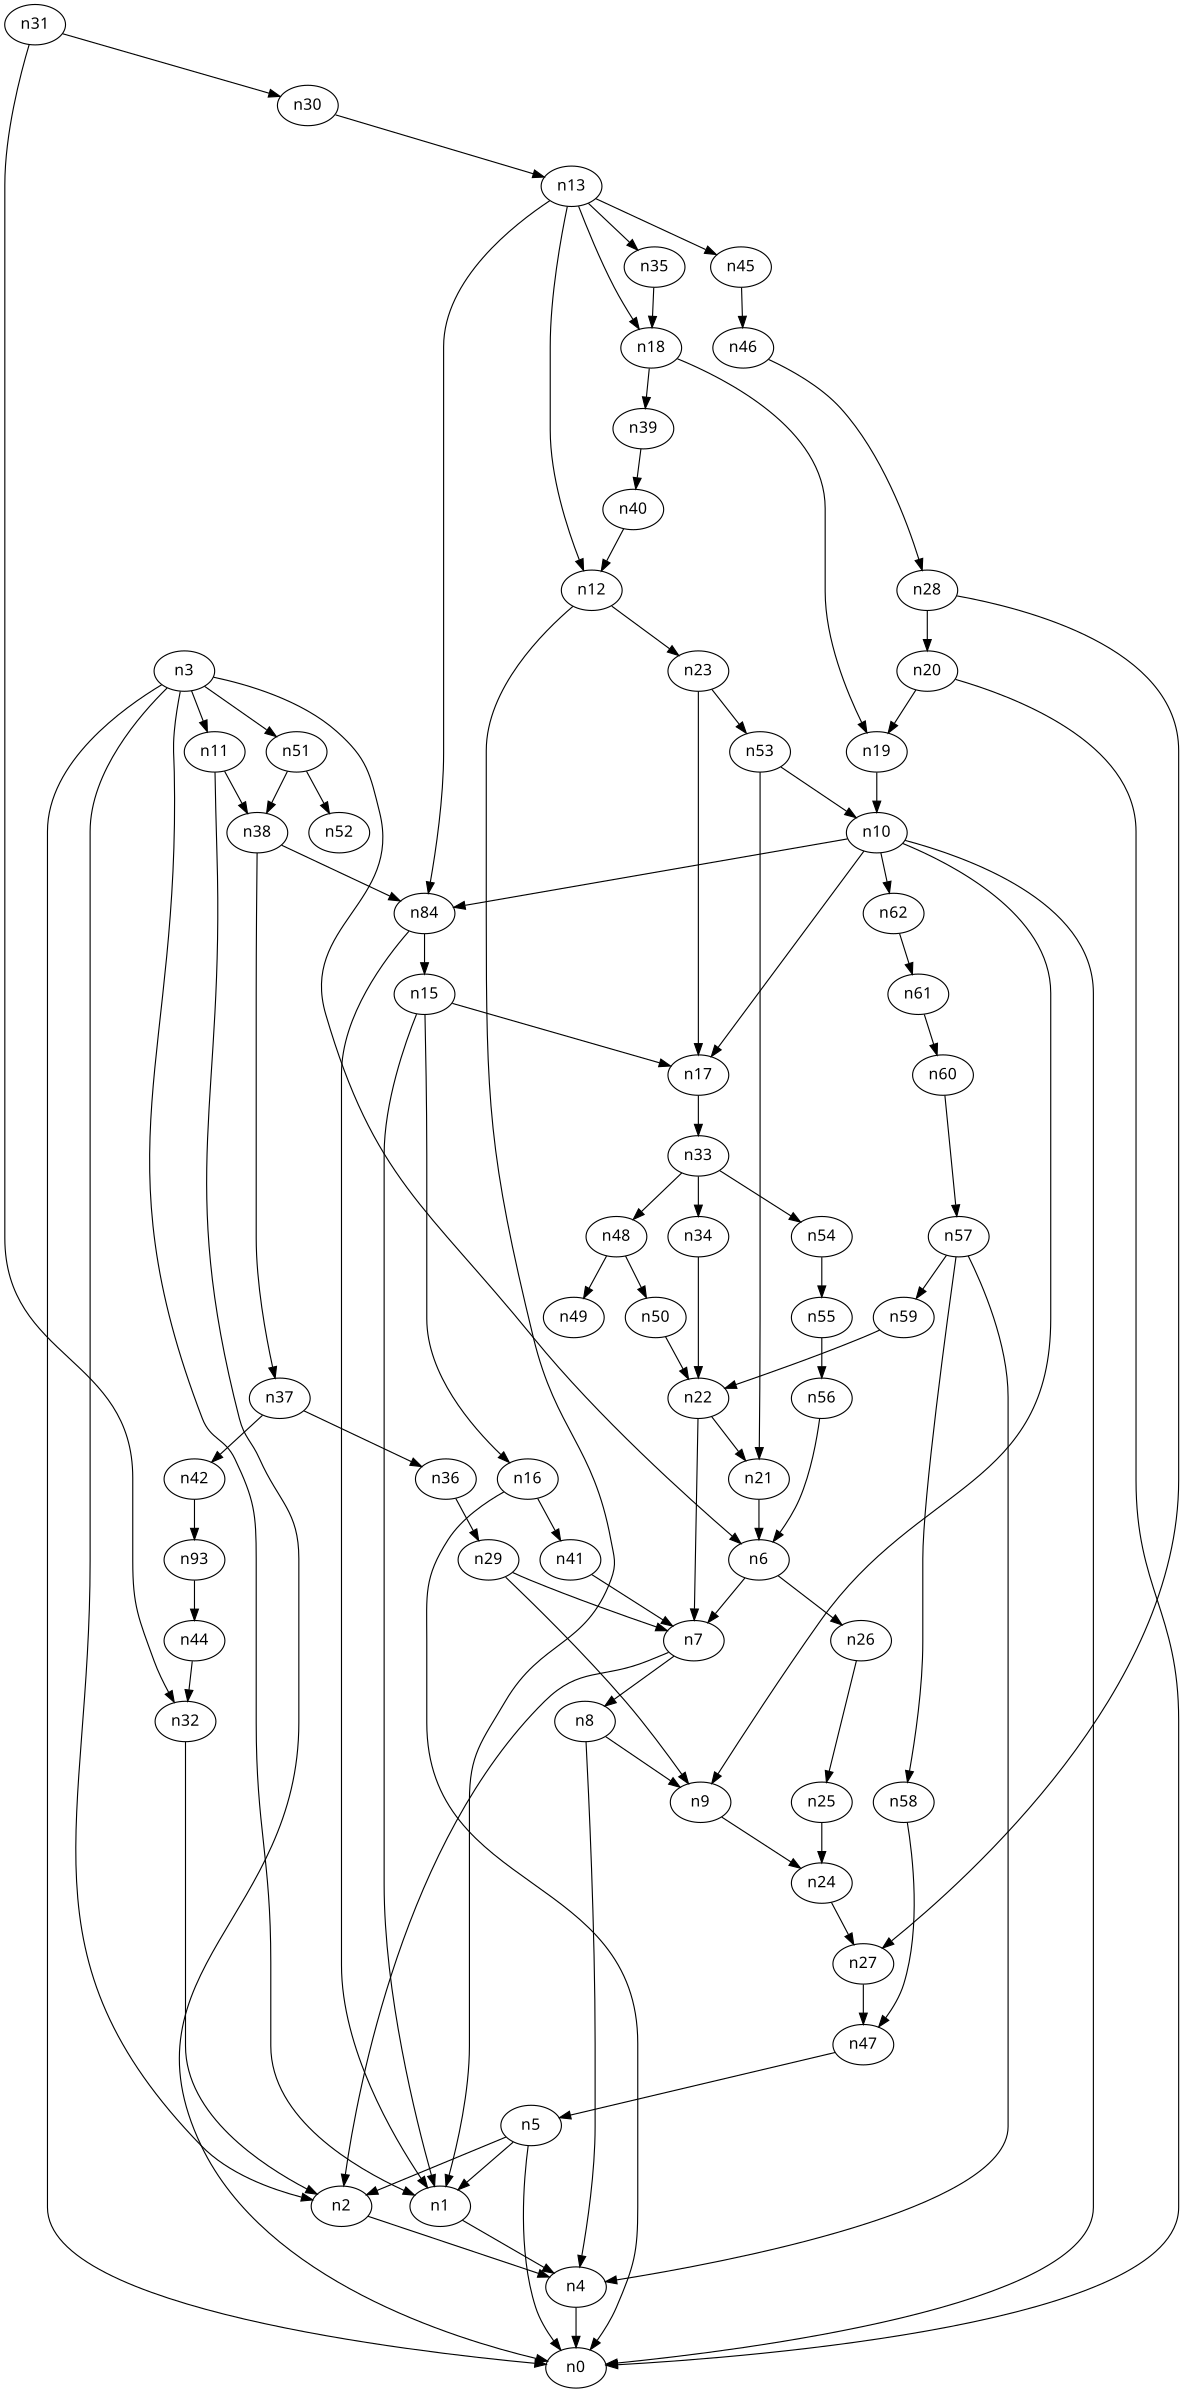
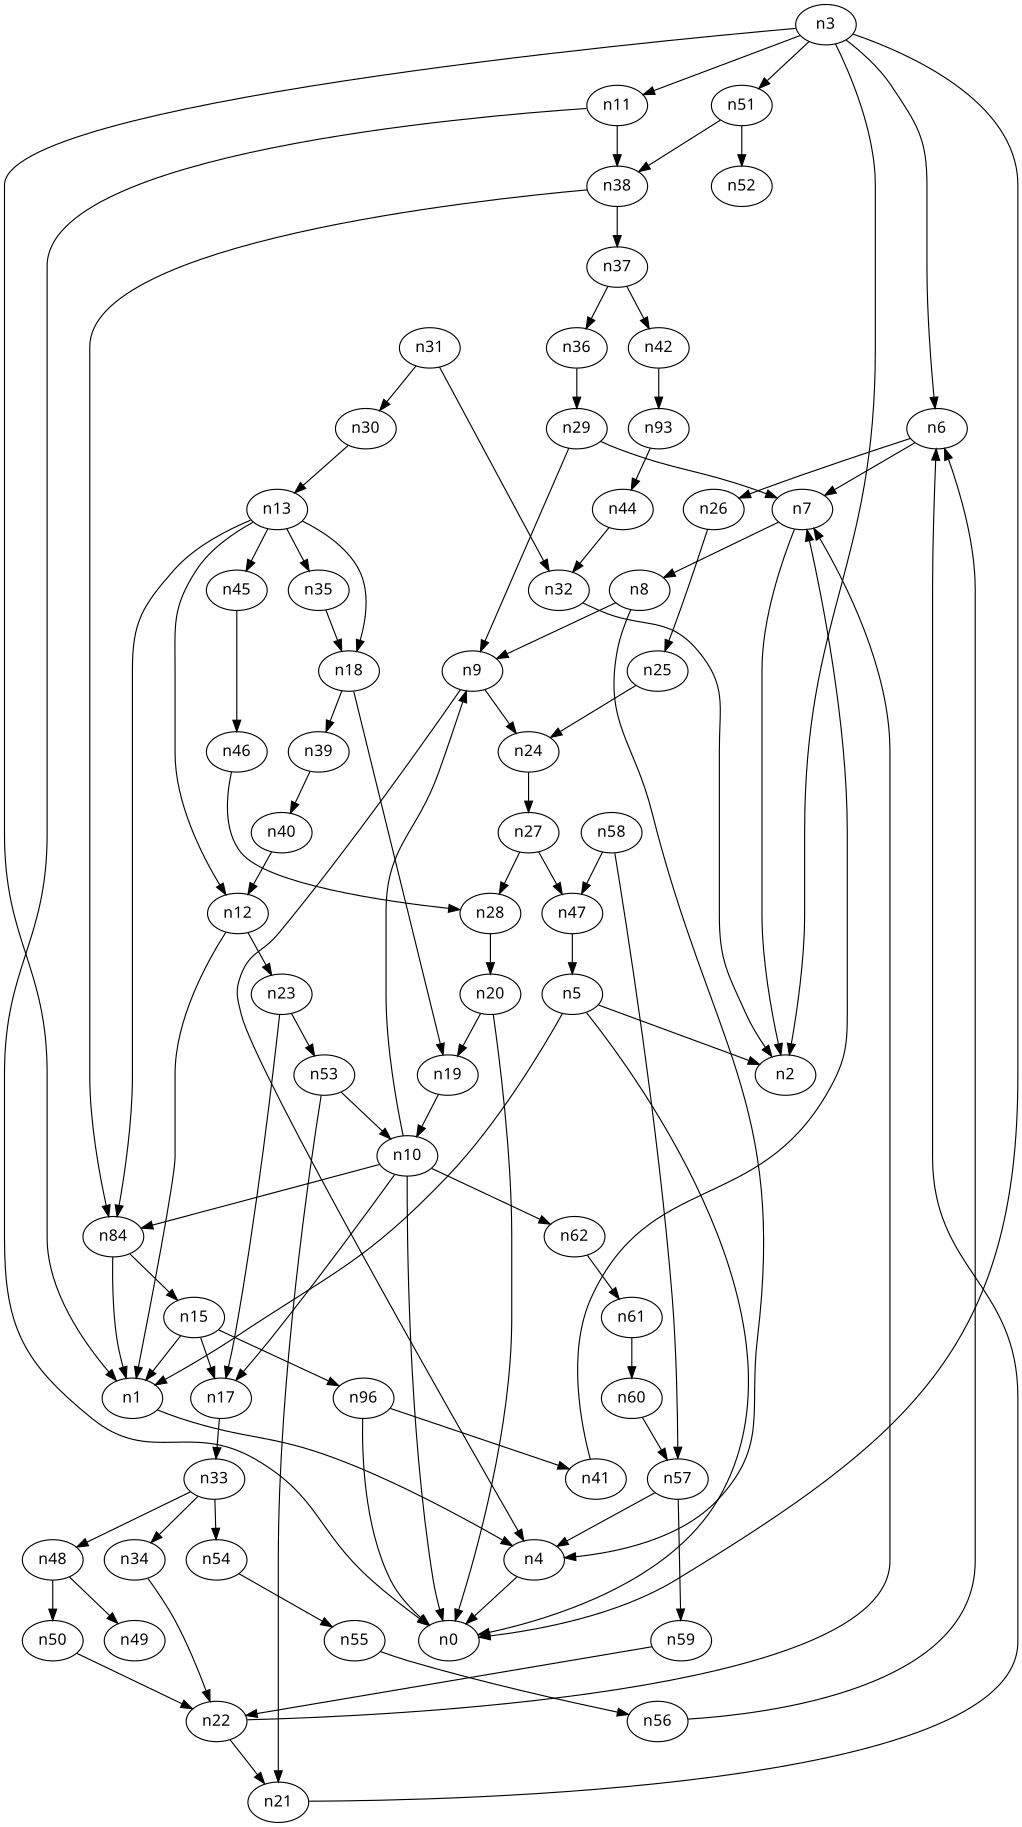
edge "n28" -> "n27": reversed
node "n16": label "n16" -> "n96"
edge "n57" -> "n58": reversed
edge "n2" -> "n4": now "n9" -> "n4"
